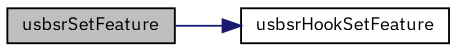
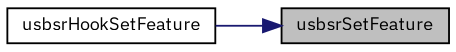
edge "usbsrSetFeature" -> "usbsrHookSetFeature": reversed
